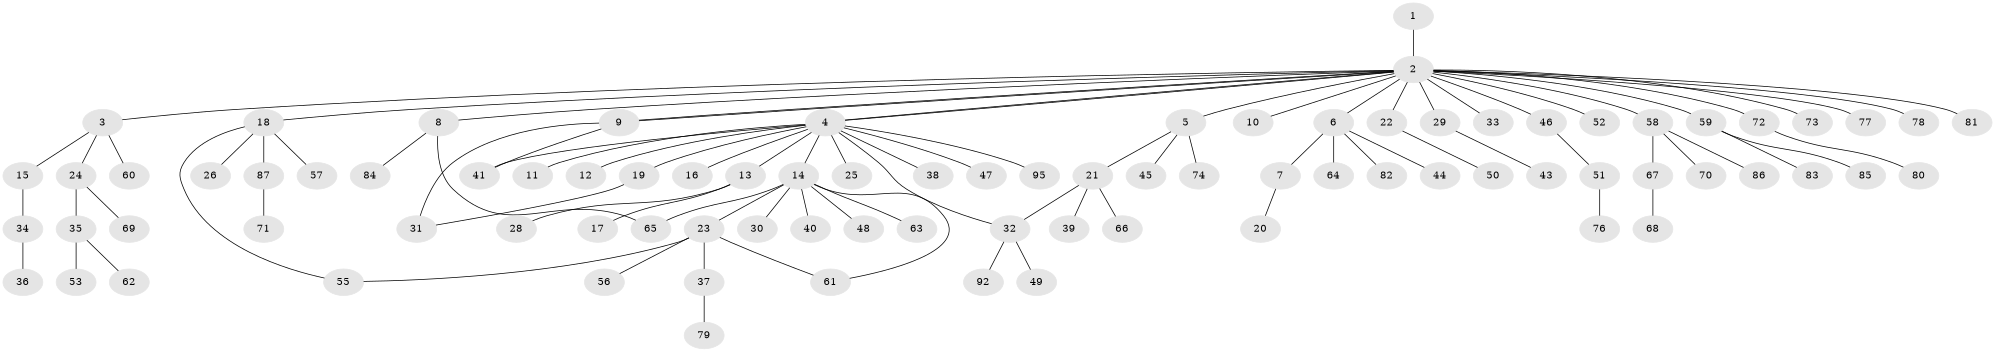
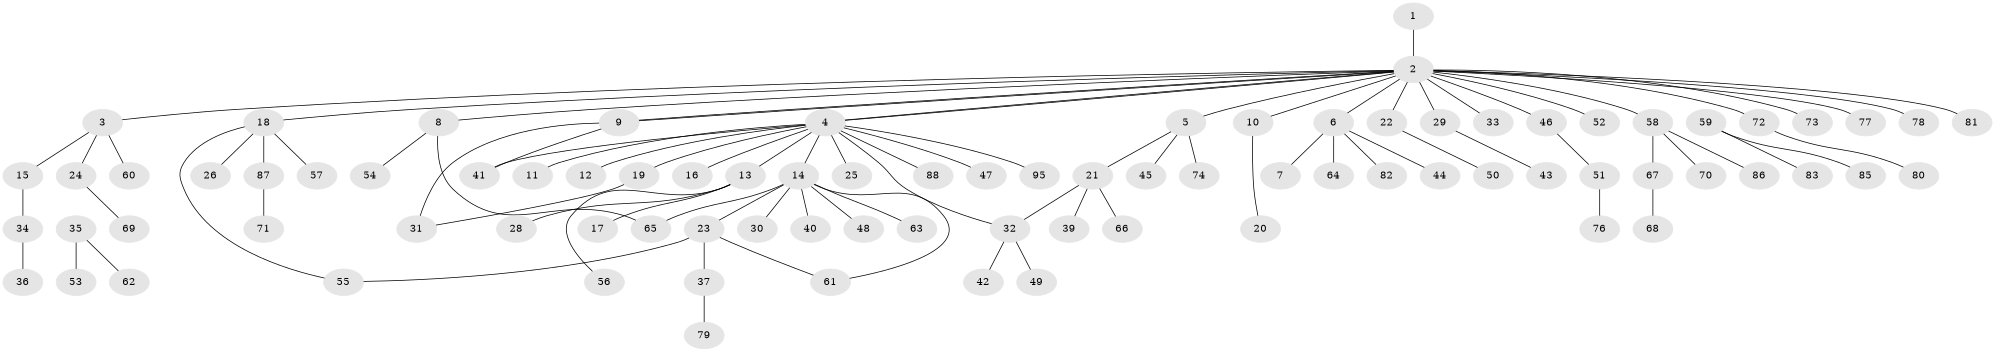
edge "2" -- "59": removed
node "84": label "84" -> "54"
node "38": label "38" -> "88"
edge "7" -- "20": now "10" -- "20"
edge "24" -- "35": removed
edge "23" -- "56": now "13" -- "56"
node "92": label "92" -> "42"
